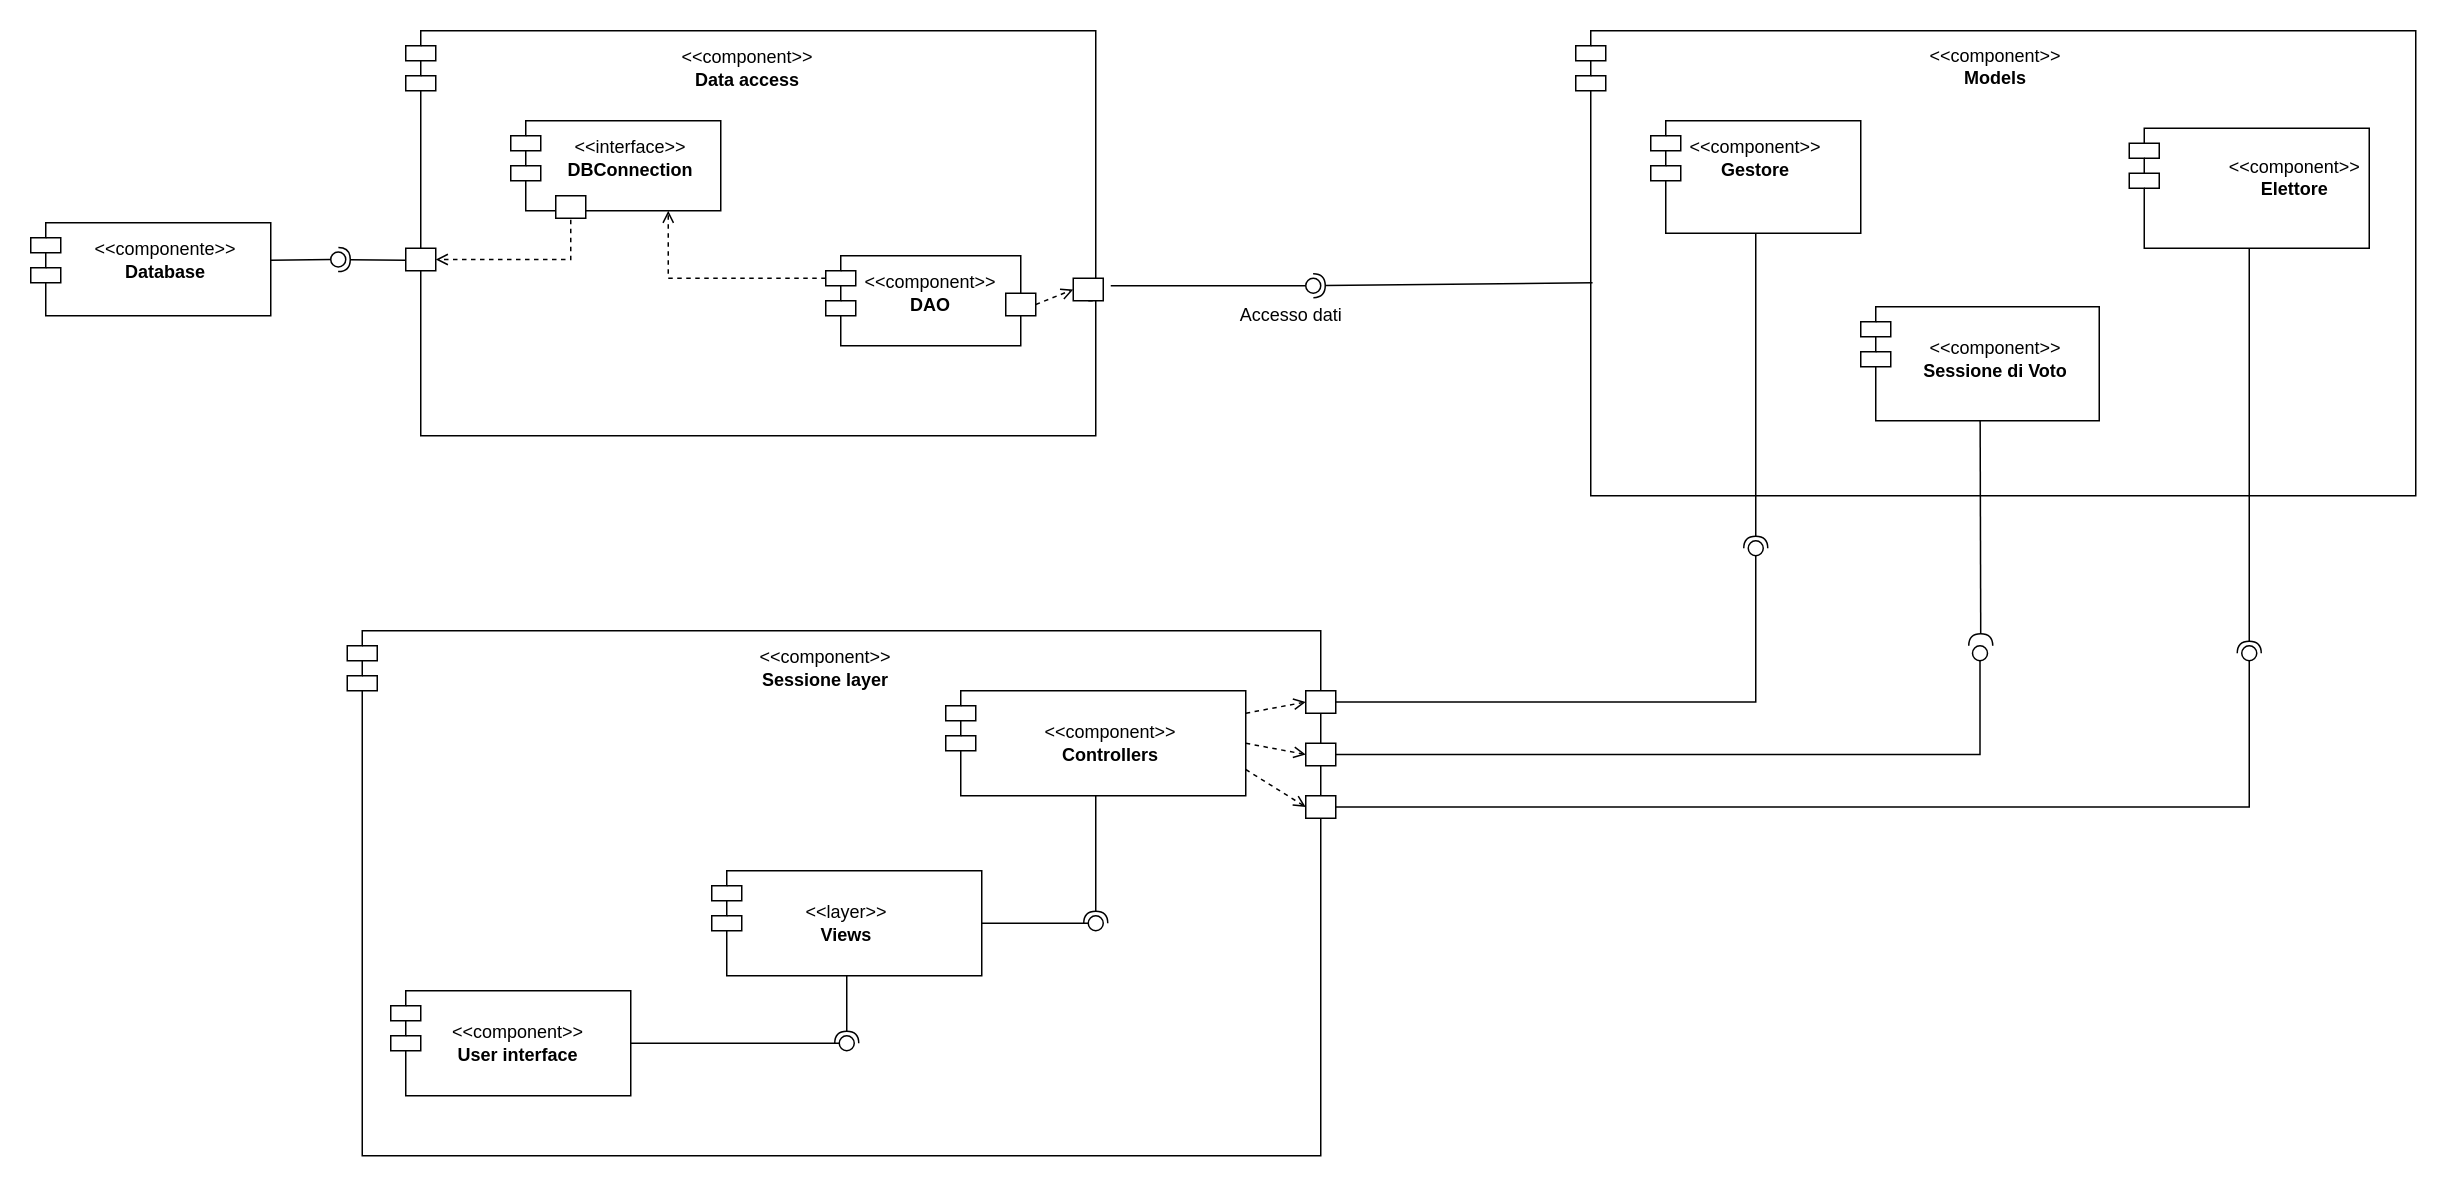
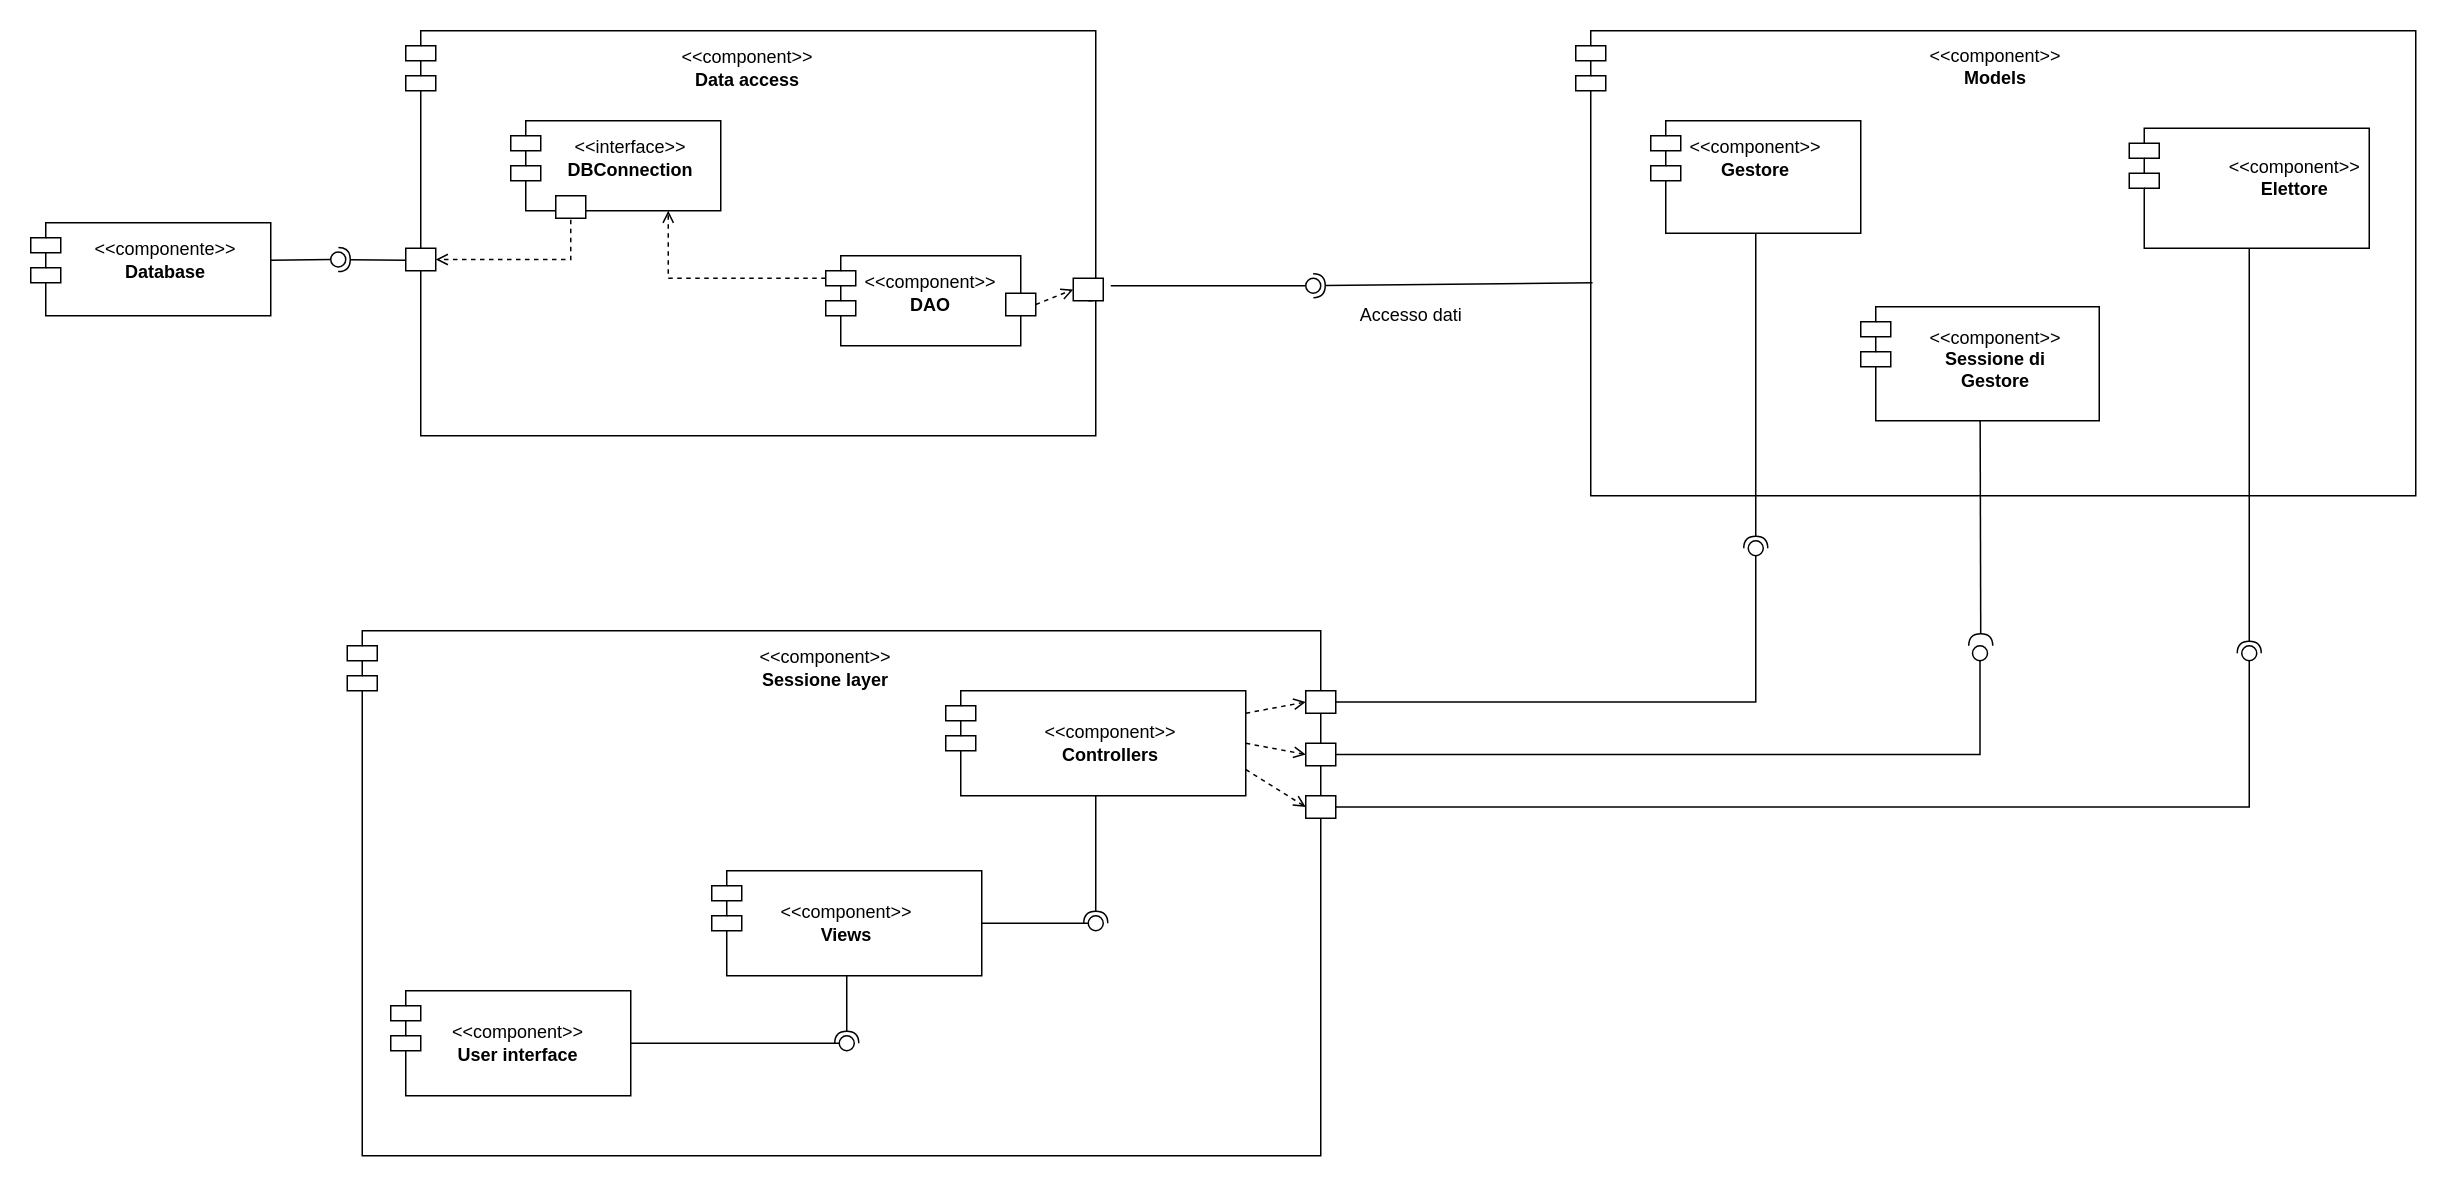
node "Accesso dati": moved (1291, 316) -> (1411, 316)
node "<<component>> Sessione di Voto": label "<<component>> Sessione di Voto" -> "<<component>> Sessione di Gestore"
node "<<layer>> Views": label "<<layer>> Views" -> "<<component>> Views"
